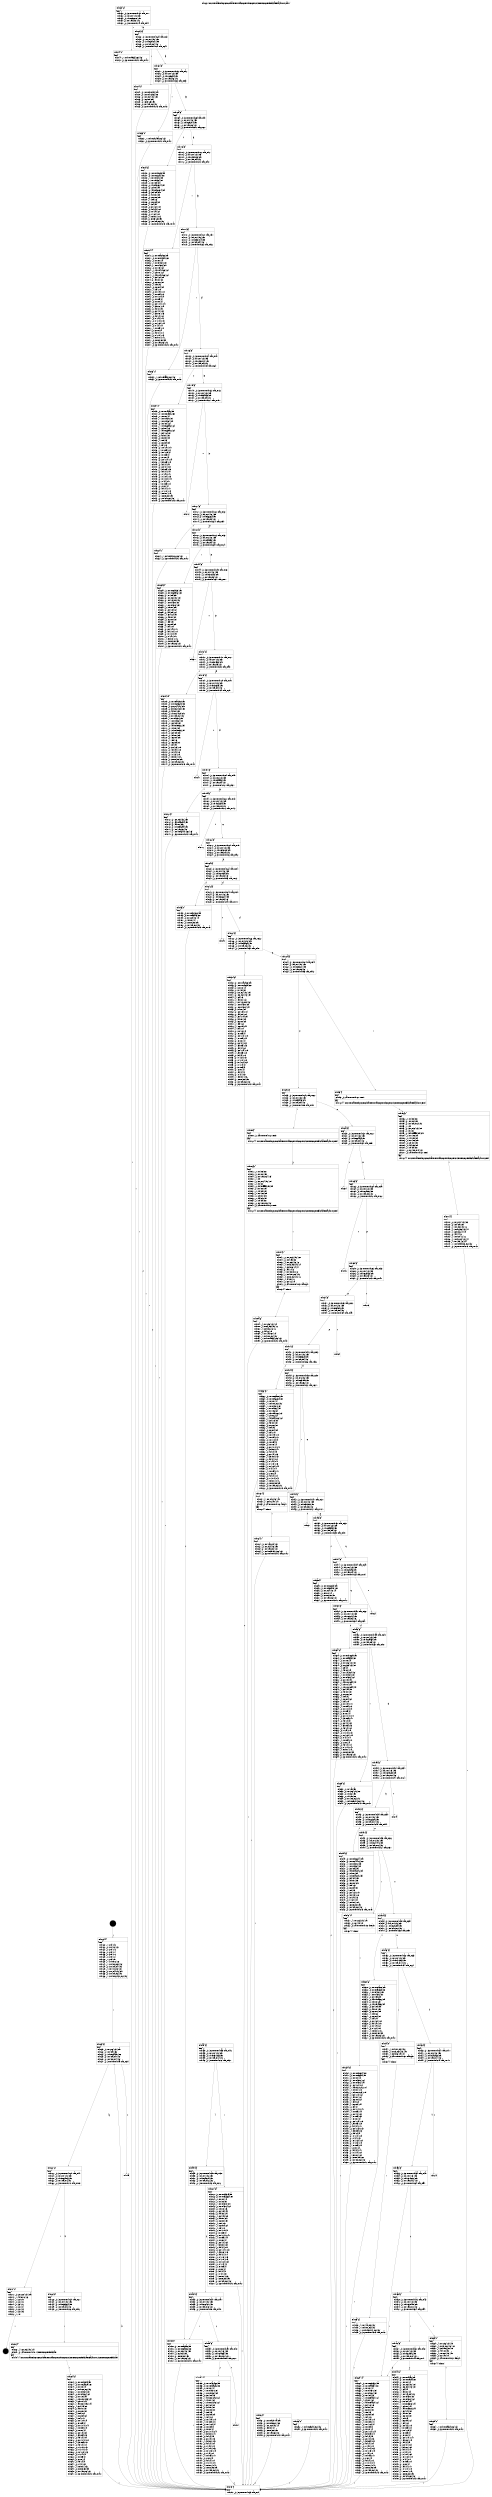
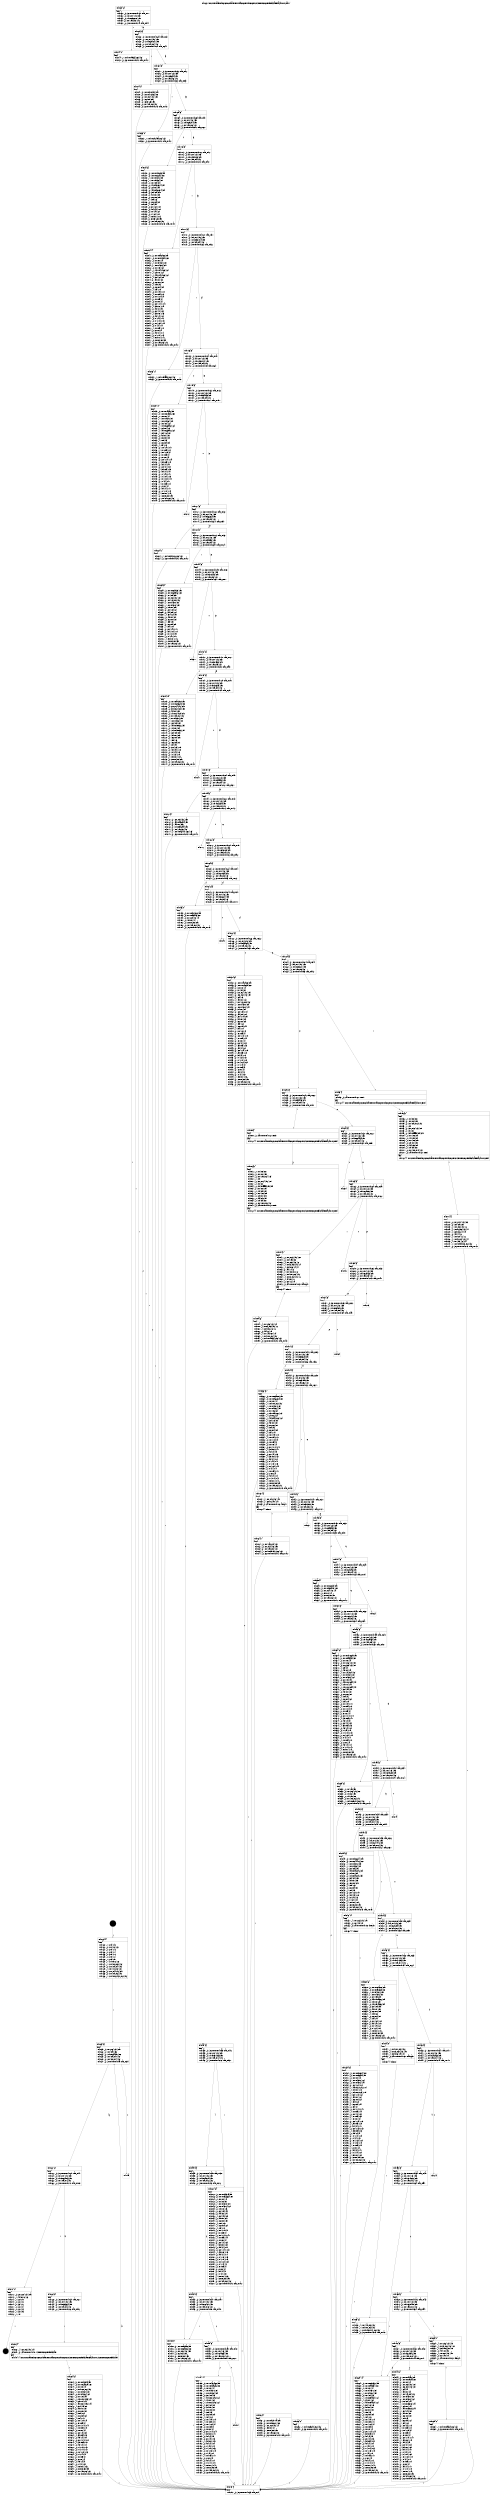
edge "0x401e13 [52]" -> "0x401e47 [51]": now "0x4018c5 [25]" -> "0x401e47 [51]"
